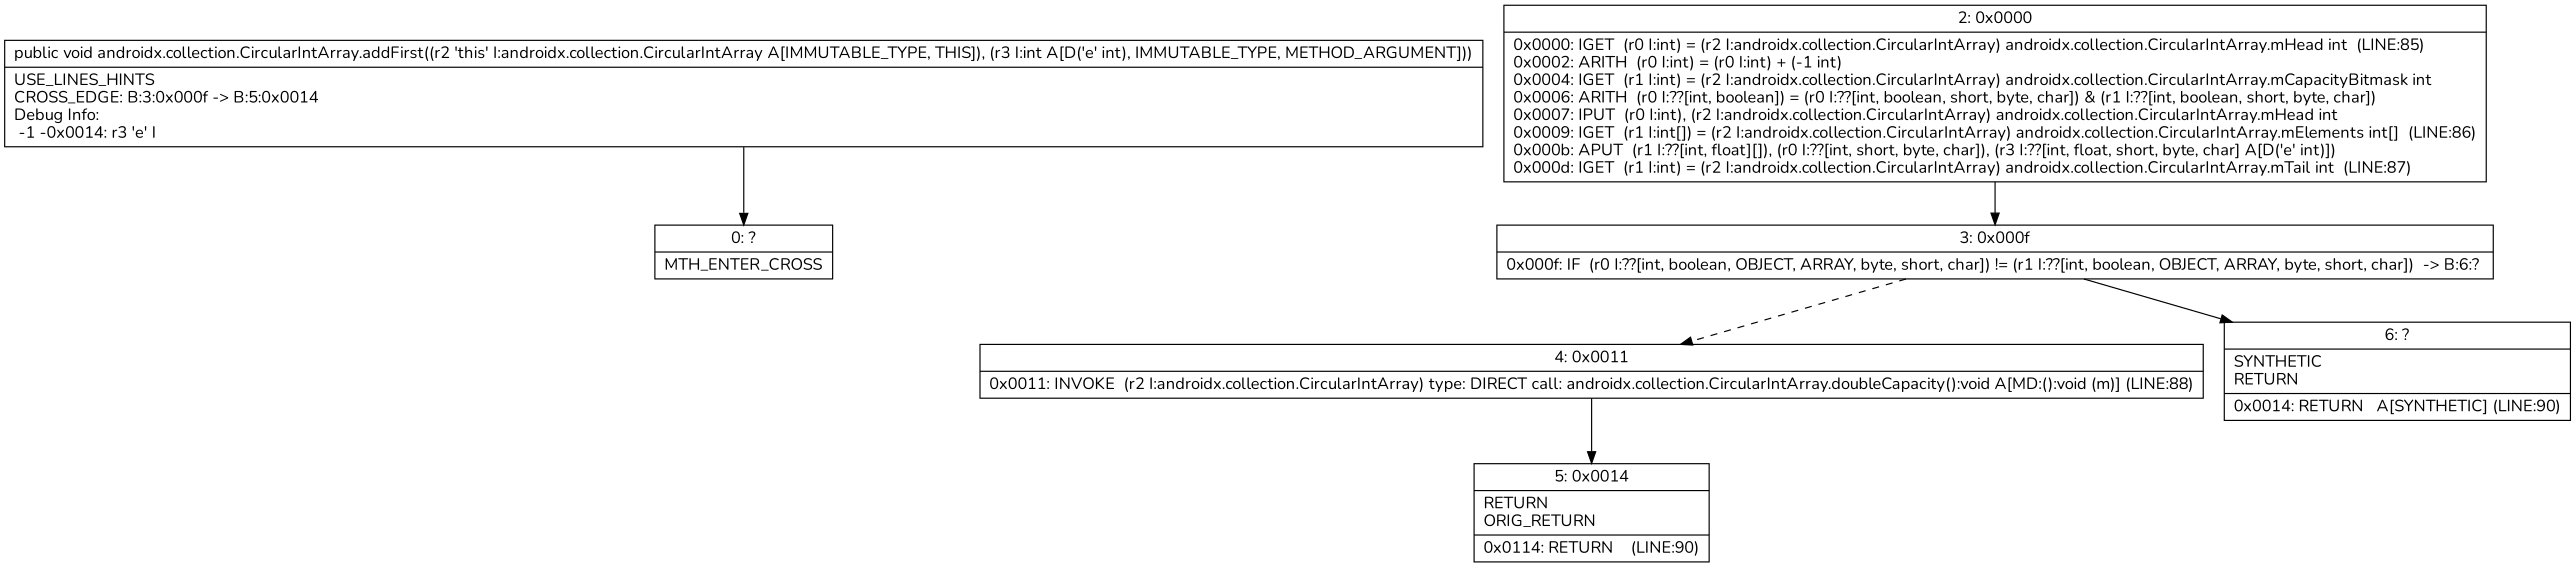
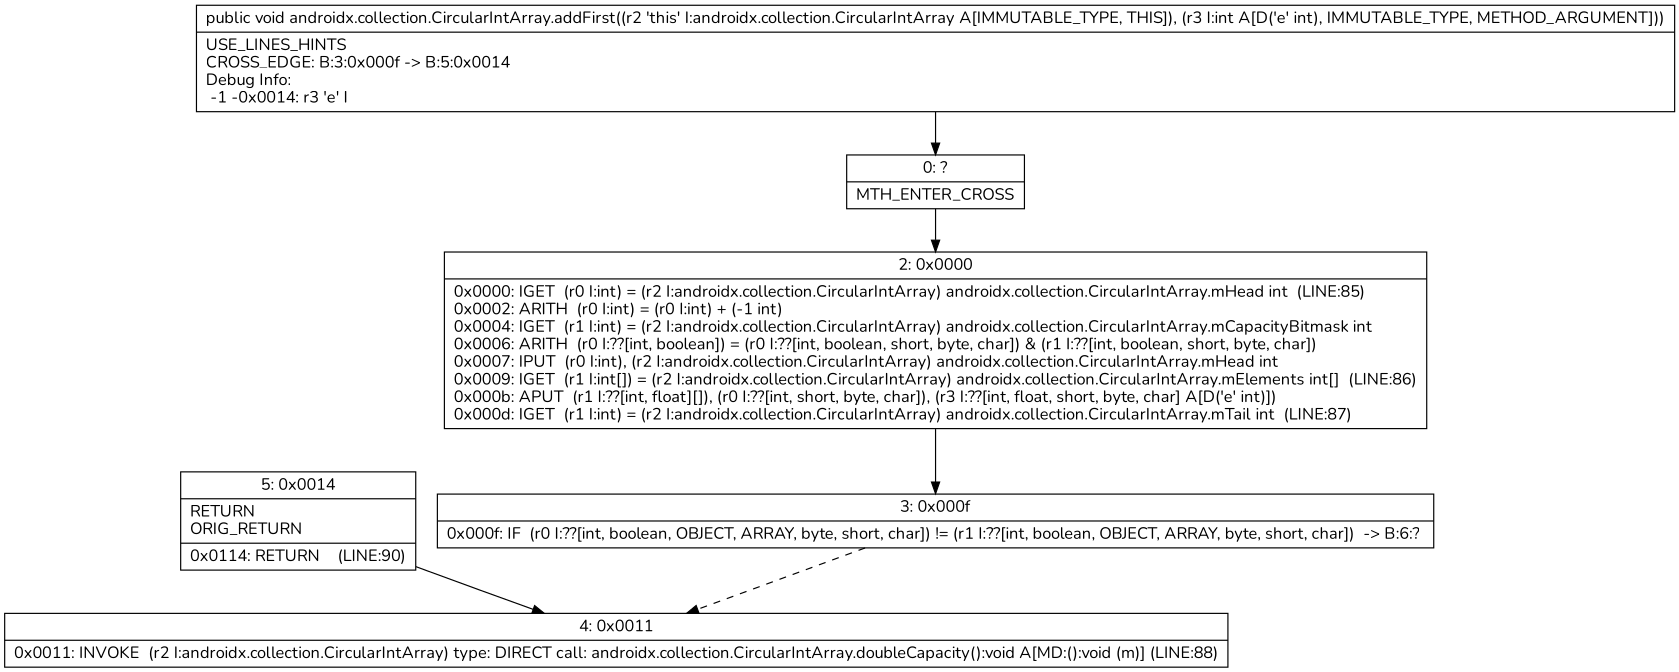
edge "0: ?" -> "2: 0x0000": added
node "6: ?": removed
edge "4: 0x0011" -> "5: 0x0014": reversed
